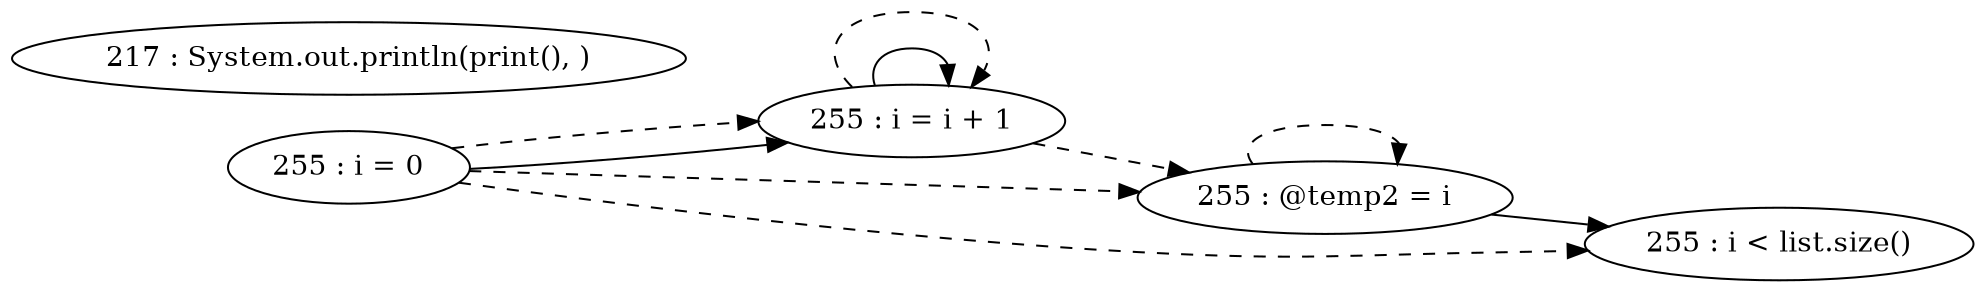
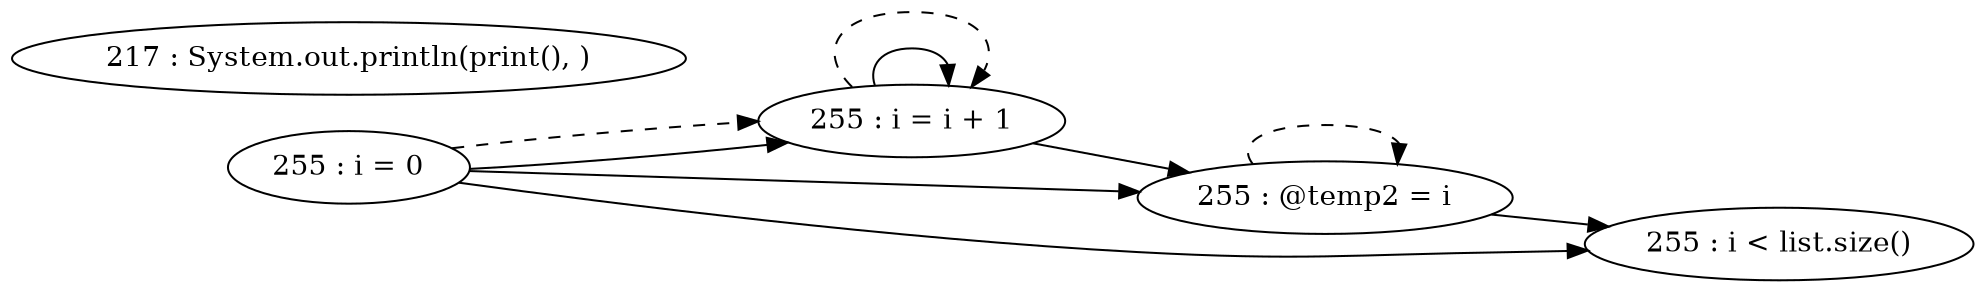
edge "255 : i = i + 1" -> "255 : @temp2 = i": style dashed -> solid
edge "255 : i = 0" -> "255 : @temp2 = i": style dashed -> solid
edge "255 : i = 0" -> "255 : i < list.size()": style dashed -> solid
